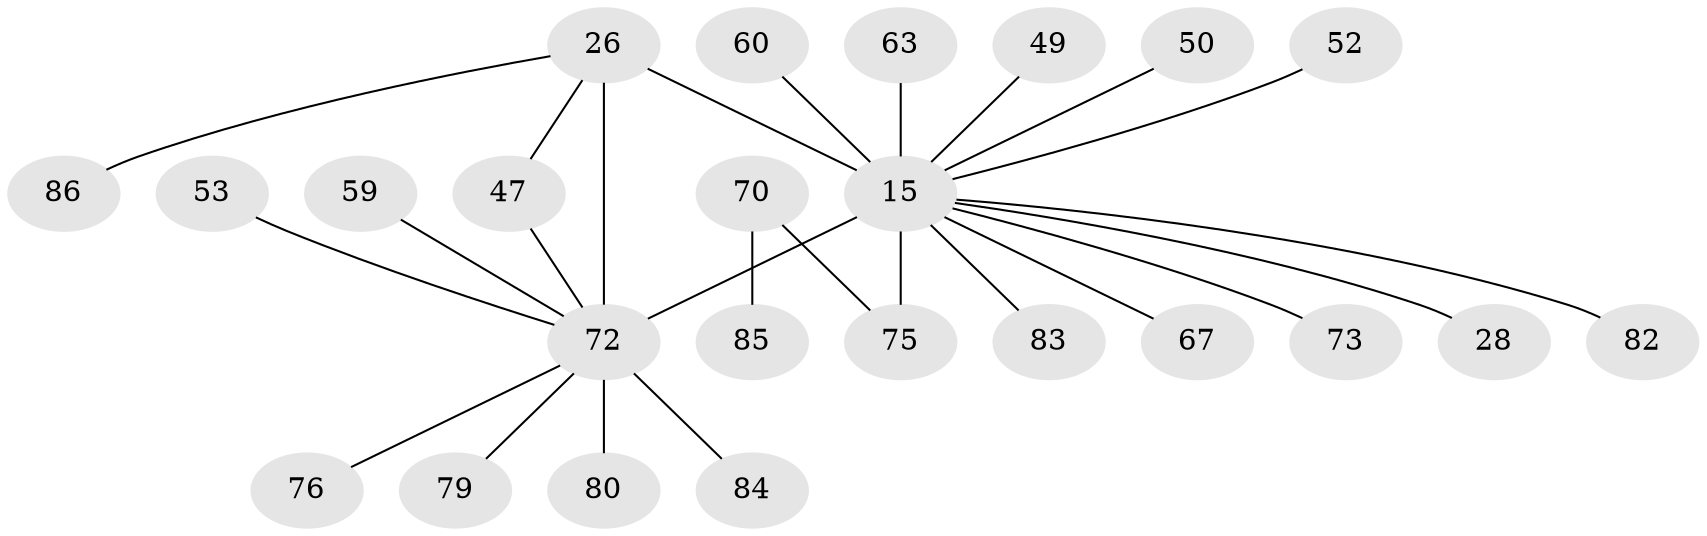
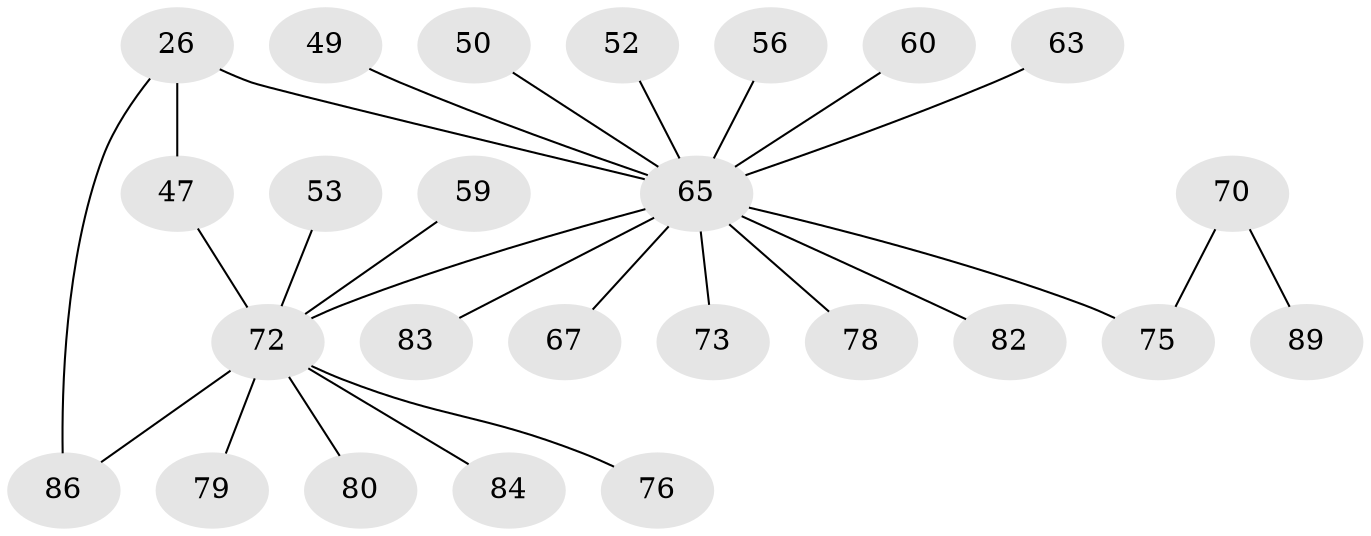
node "56": added
edge "26" -- "72": now "86" -- "72"
node "15": label "15" -> "65"
node "85": label "85" -> "89"
node "28": label "28" -> "78"
